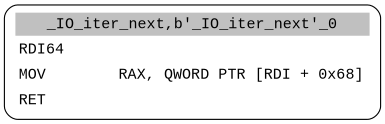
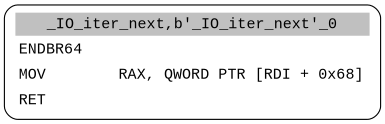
node "_IO_iter_next,b'_IO_iter_next'_0": text "RDI64" -> "ENDBR64"
